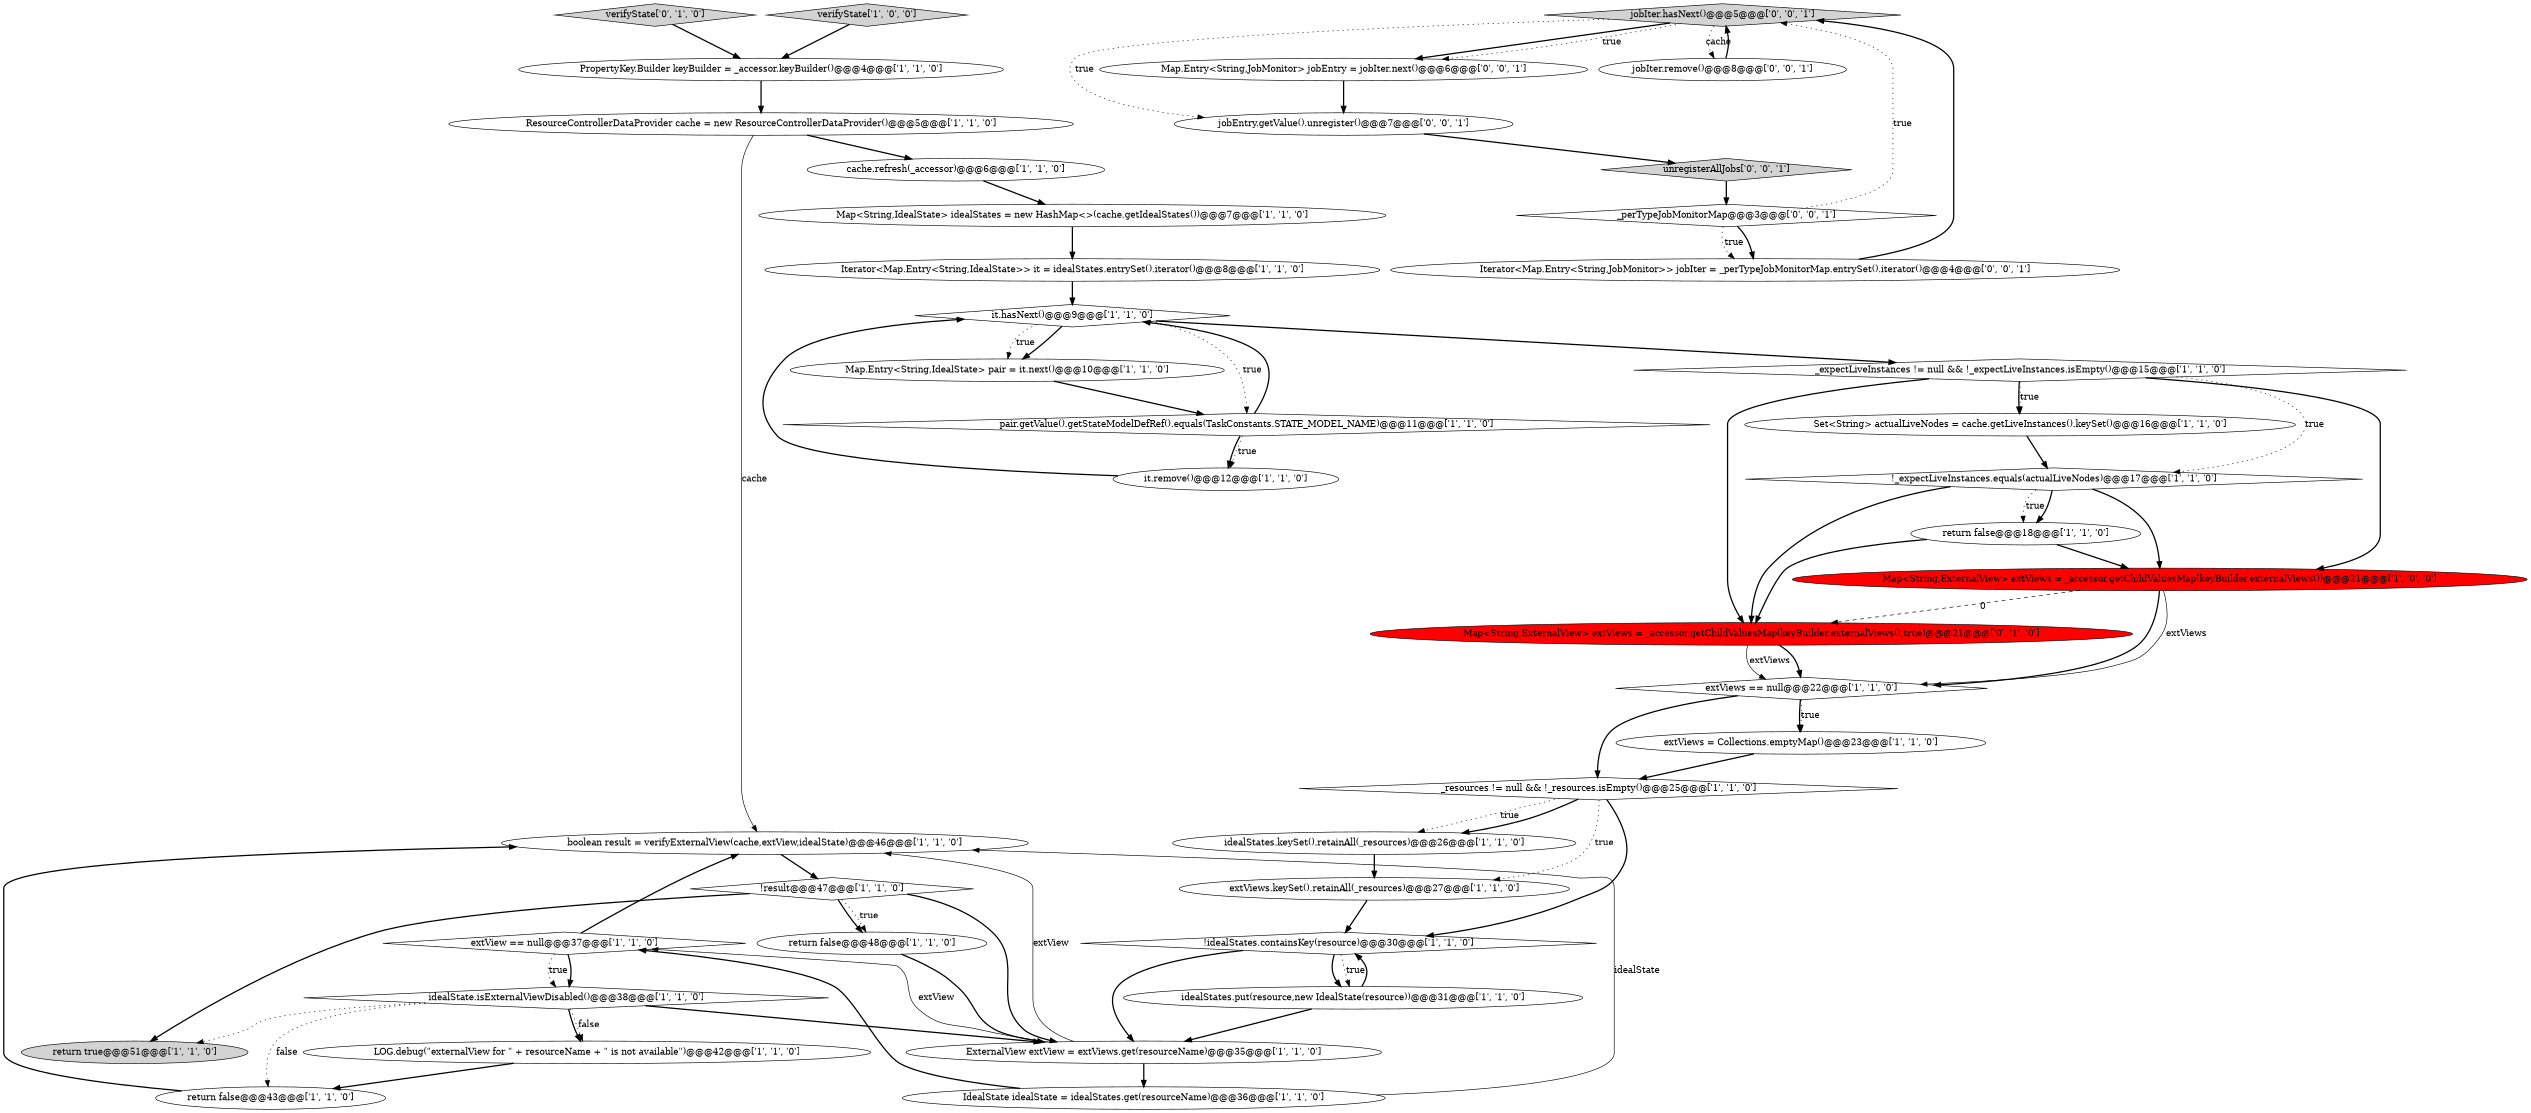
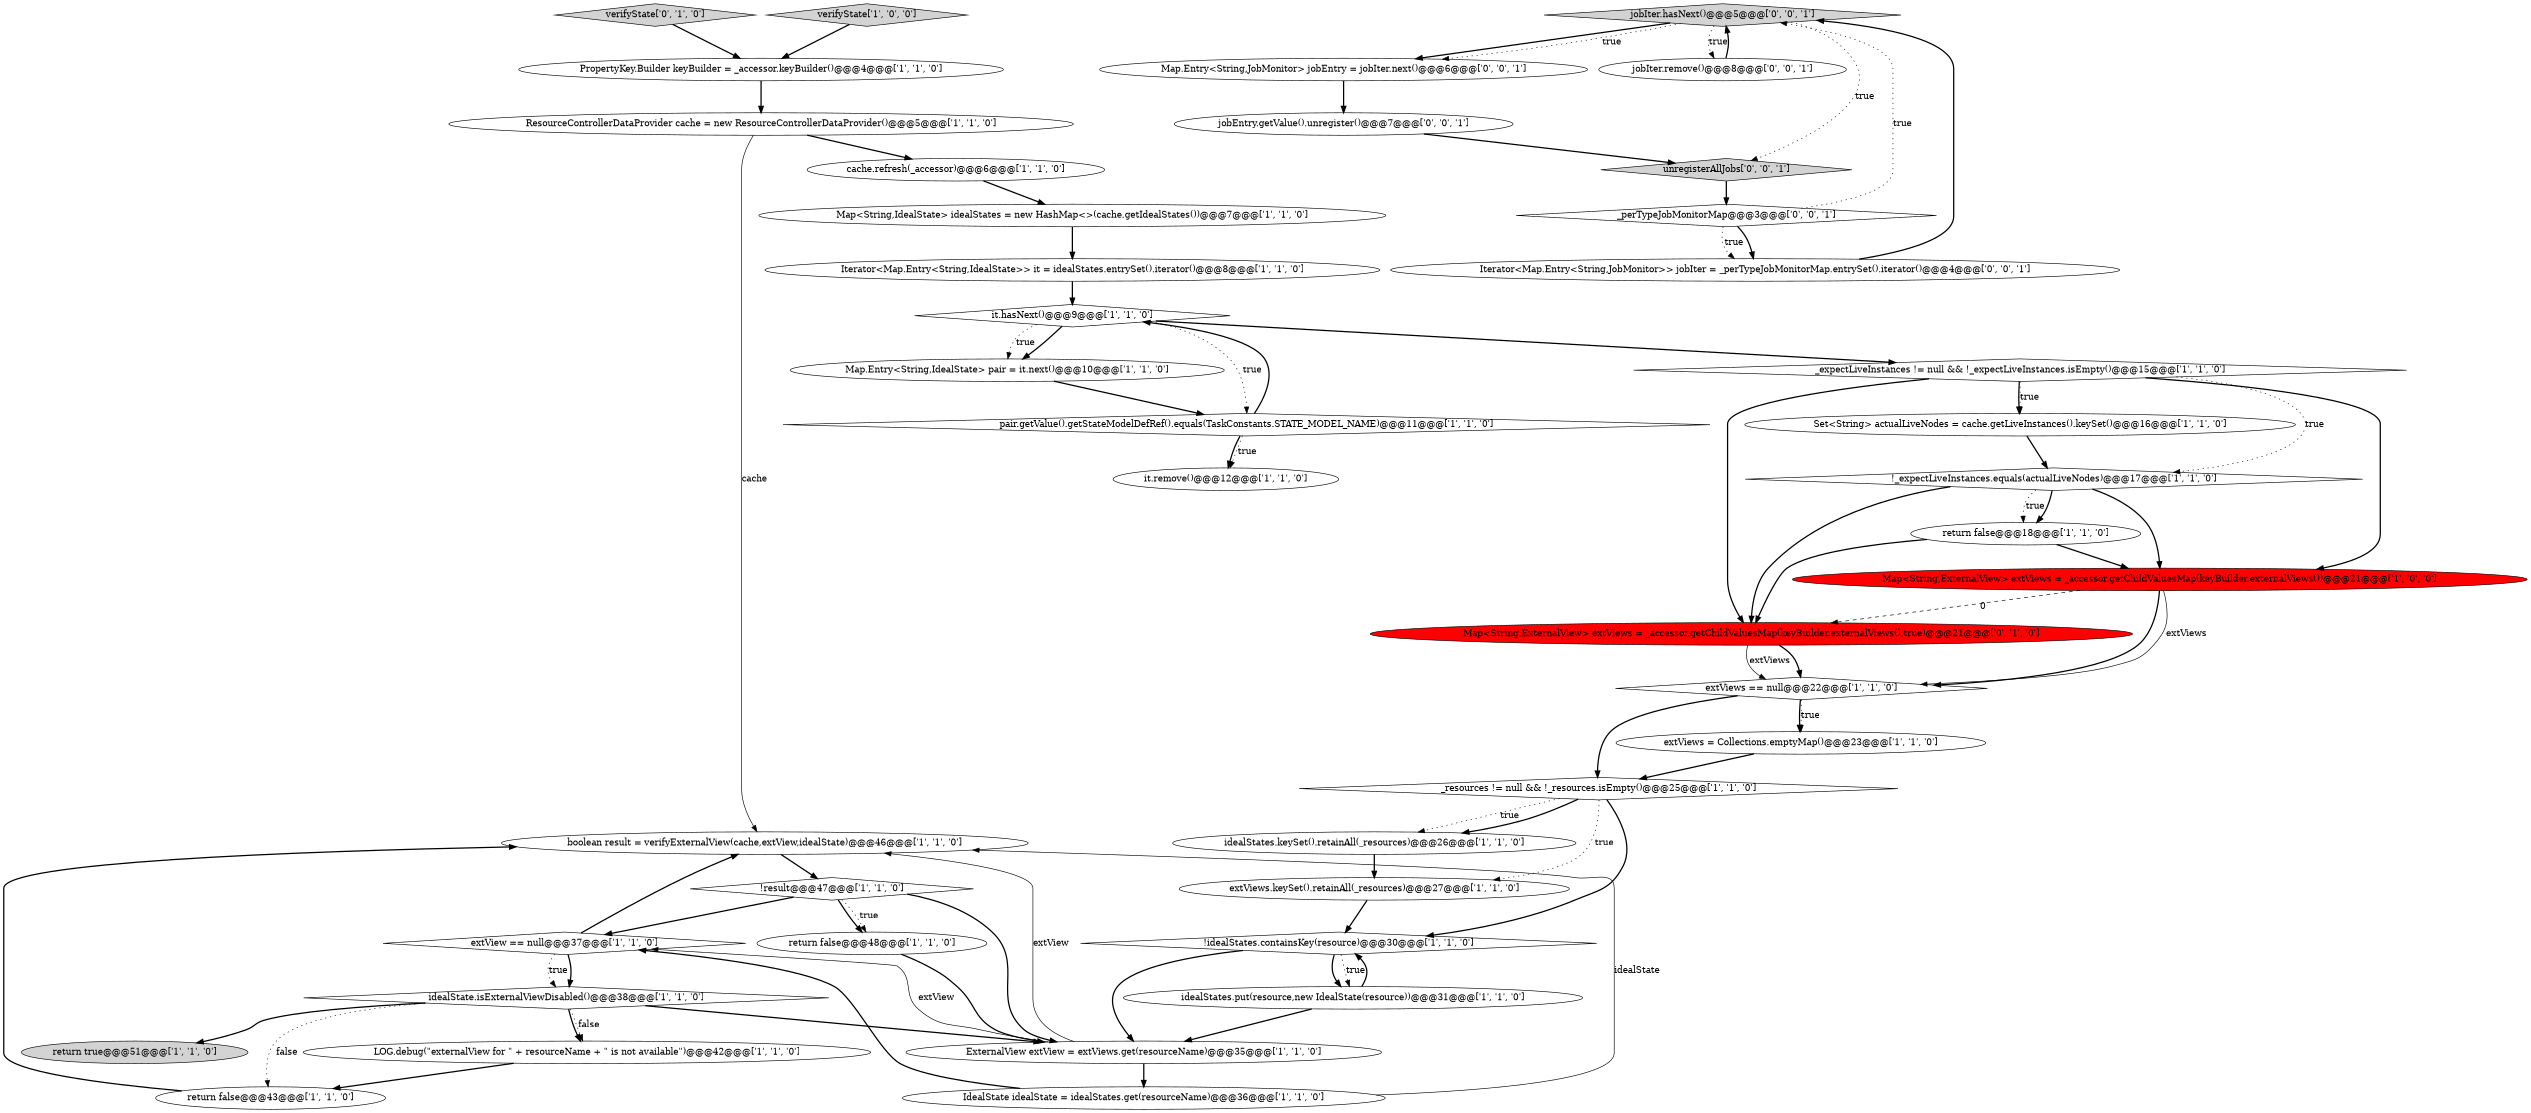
edge "jobIter.hasNext()@@@5@@@['0', '0', '1']" -> "jobEntry.getValue().unregister()@@@7@@@['0', '0', '1']": now "jobIter.hasNext()@@@5@@@['0', '0', '1']" -> "unregisterAllJobs['0', '0', '1']"
edge "jobIter.hasNext()@@@5@@@['0', '0', '1']" -> "jobIter.remove()@@@8@@@['0', '0', '1']": label "cache" -> "true"
edge "it.remove()@@@12@@@['1', '1', '0']" -> "it.hasNext()@@@9@@@['1', '1', '0']": removed
edge "!result@@@47@@@['1', '1', '0']" -> "return true@@@51@@@['1', '1', '0']": now "!result@@@47@@@['1', '1', '0']" -> "extView == null@@@37@@@['1', '1', '0']"
edge "idealState.isExternalViewDisabled()@@@38@@@['1', '1', '0']" -> "return true@@@51@@@['1', '1', '0']": style dotted -> bold
